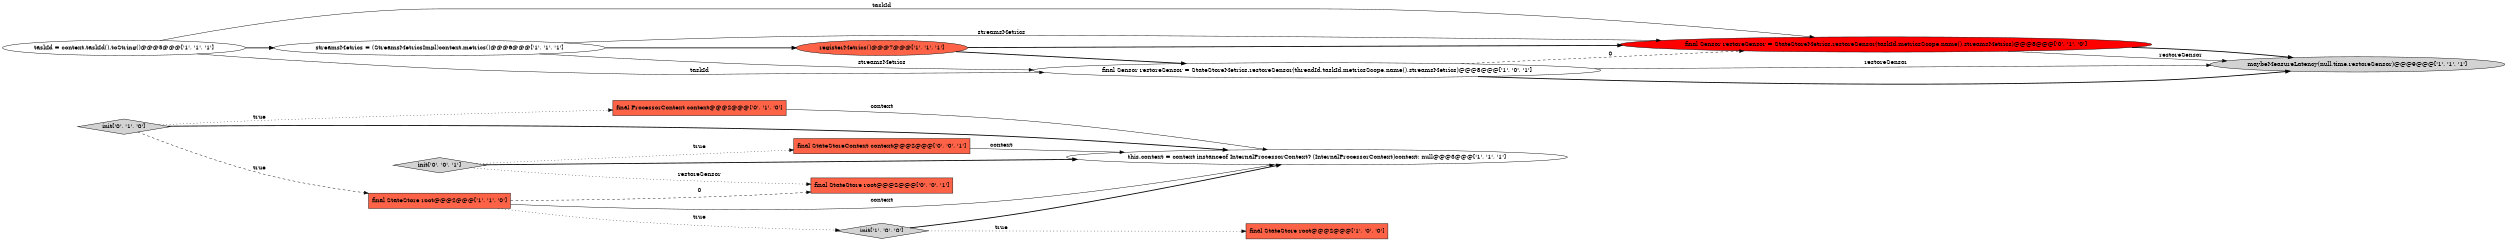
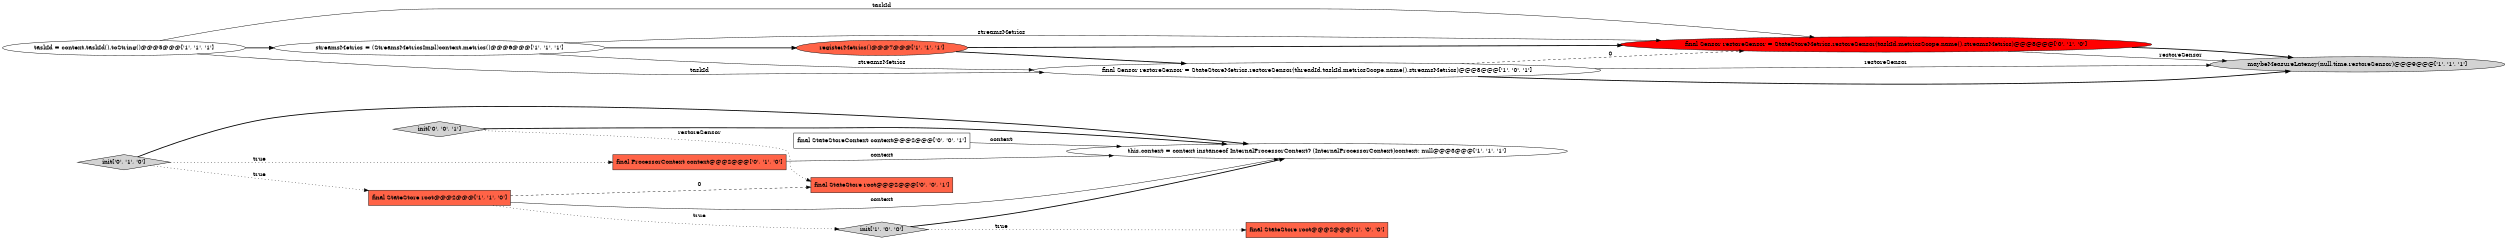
node "final StateStoreContext context@@@2@@@['0', '0', '1']": fillcolor tomato -> white
edge "init['0', '0', '1']" -> "final StateStoreContext context@@@2@@@['0', '0', '1']": removed, label "true"
edge "init['0', '1', '0']" -> "final StateStore root@@@2@@@['1', '1', '0']": style dashed -> dotted
